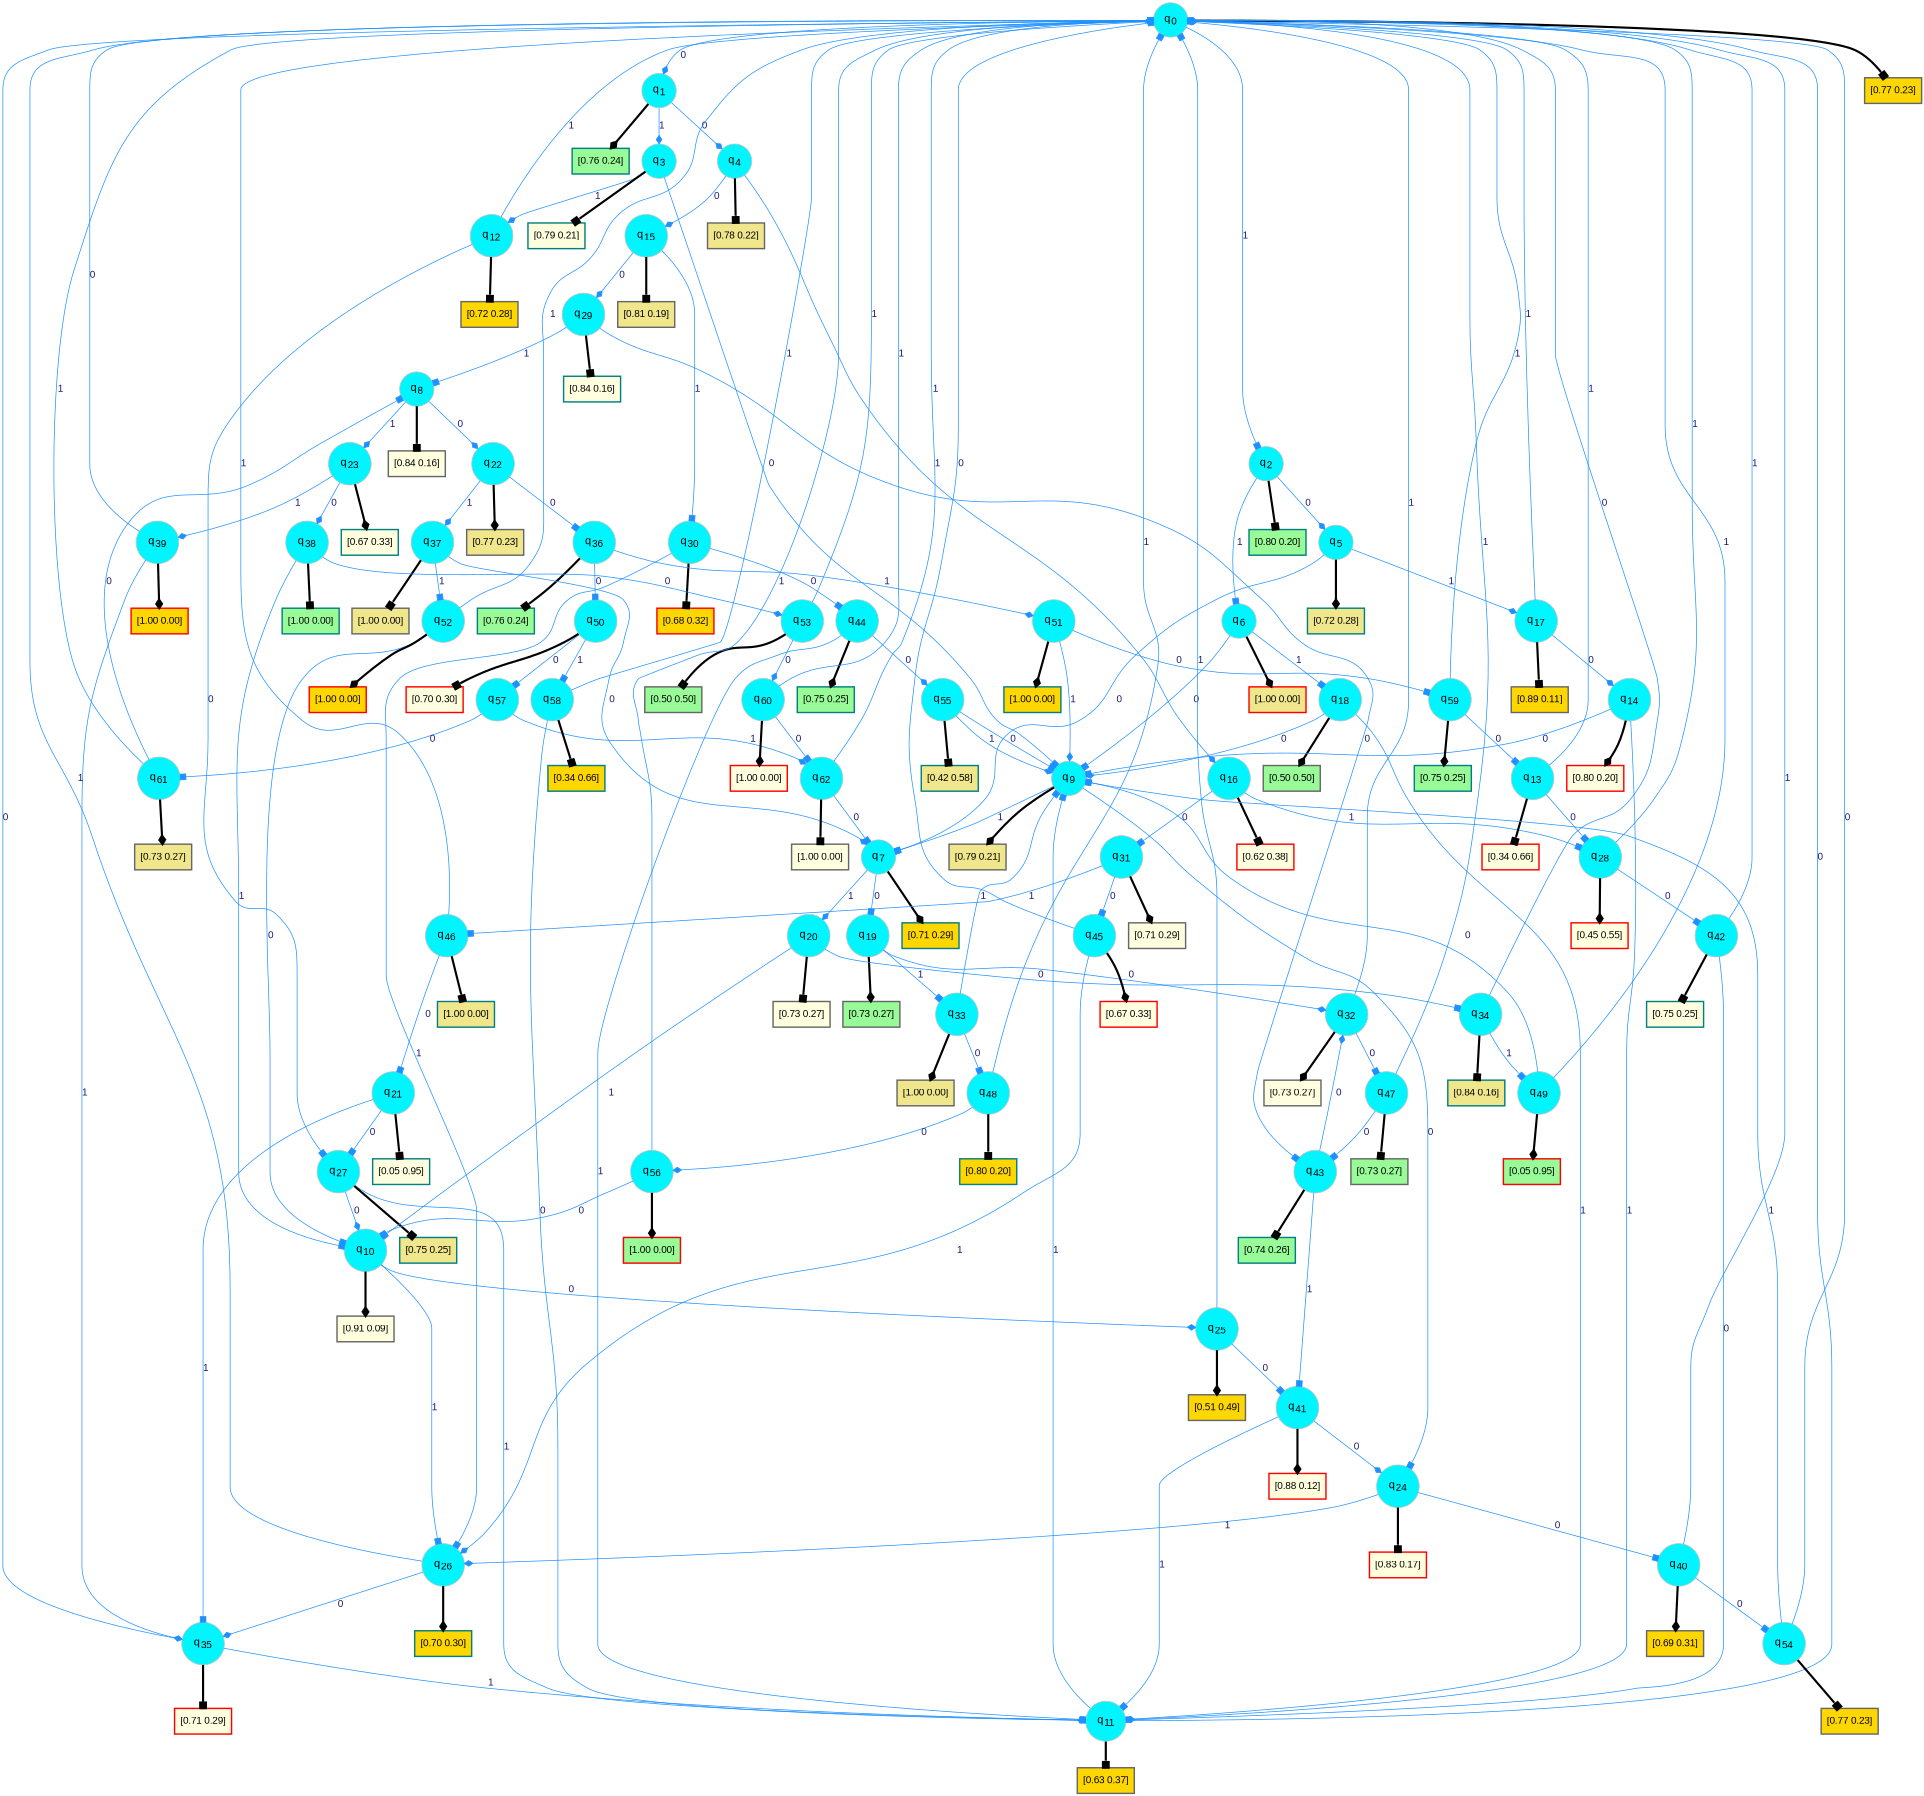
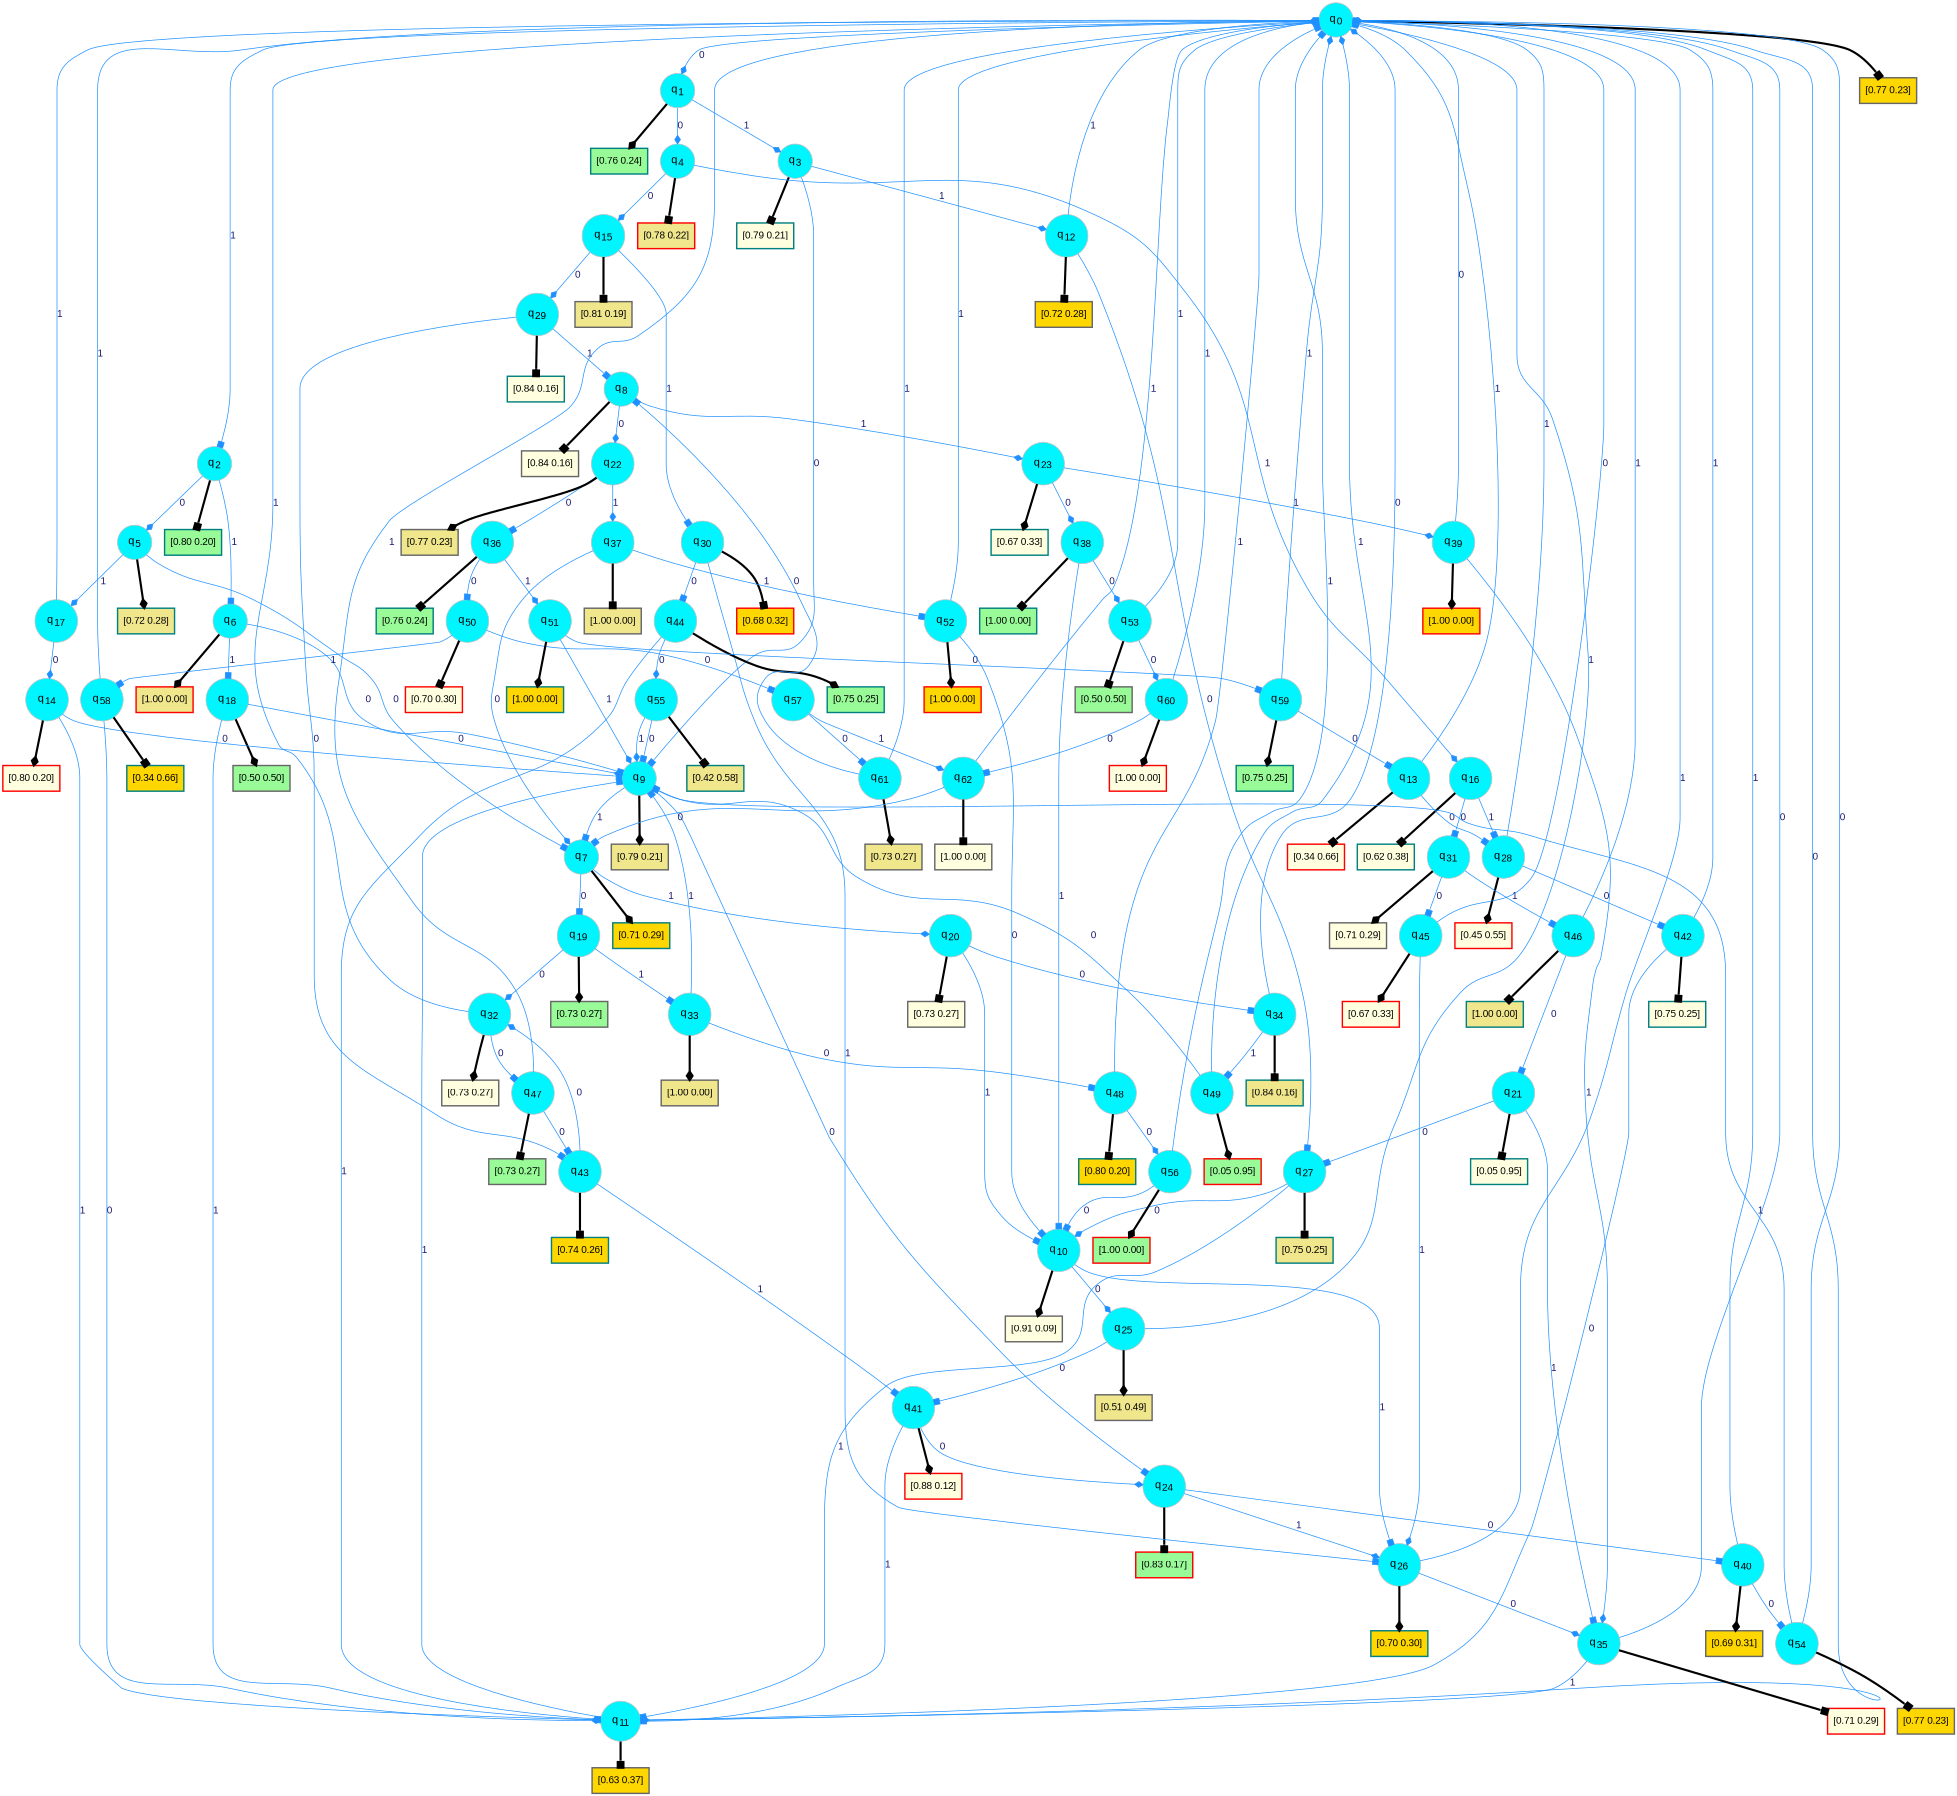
node "[0.78 0.22]": color gray40 -> red
node "[0.89 0.11]": removed
node "[0.62 0.38]": color red -> teal
node "[0.74 0.26]": fillcolor palegreen -> gold
node "[0.51 0.49]": fillcolor gold -> khaki
node "[0.83 0.17]": fillcolor lightyellow -> palegreen
